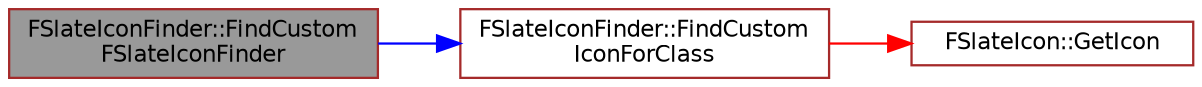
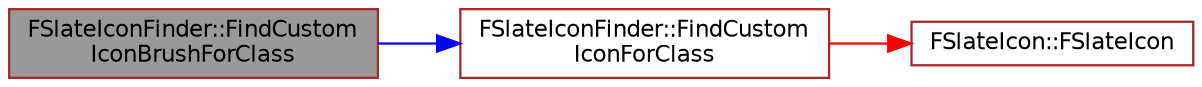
node "FSlateIconFinder::FindCustom FSlateIconFinder": label "FSlateIconFinder::FindCustom FSlateIconFinder" -> "FSlateIconFinder::FindCustom IconBrushForClass"
node "FSlateIcon::GetIcon": label "FSlateIcon::GetIcon" -> "FSlateIcon::FSlateIcon"
